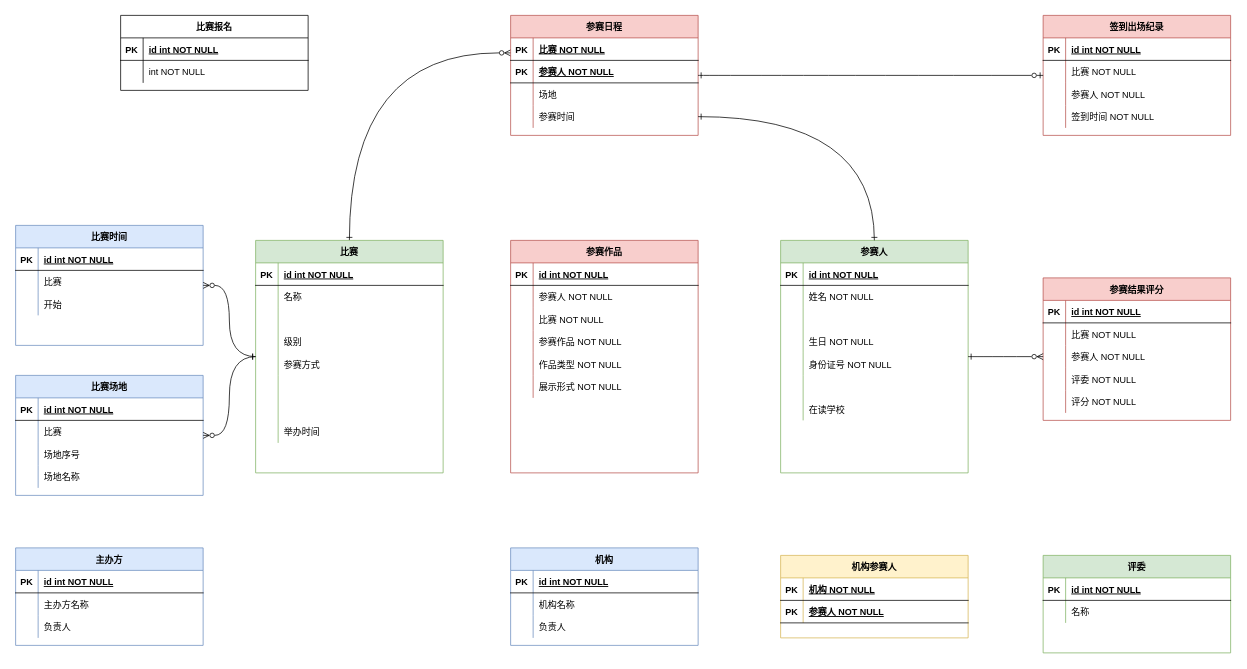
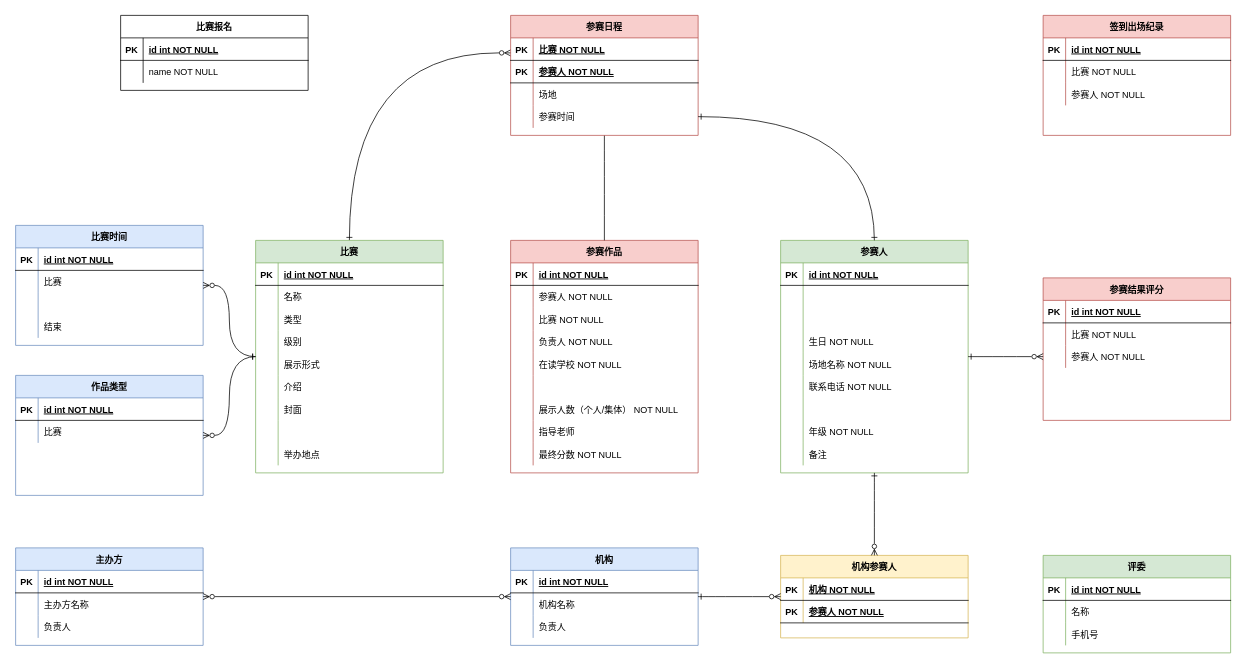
node "int NOT NULL": label "int NOT NULL" -> "name NOT NULL"
edge "参赛日程" -- "签到出场纪录": removed
node "签到时间 NOT NULL": removed
edge "参赛日程" -- "参赛作品": added
node "姓名 NOT NULL": removed
node "开始": removed
node "类型": added
node "结束": added
node "参赛作品 NOT NULL": label "参赛作品 NOT NULL" -> "负责人 NOT NULL"
node "参赛方式": label "参赛方式" -> "展示形式"
node "作品类型 NOT NULL": label "作品类型 NOT NULL" -> "在读学校 NOT NULL"
node "身份证号 NOT NULL": label "身份证号 NOT NULL" -> "场地名称 NOT NULL"
node "评委 NOT NULL": removed
node "比赛场地": label "比赛场地" -> "作品类型"
node "介绍": added
node "展示形式 NOT NULL": removed
node "联系电话 NOT NULL": added
node "评分 NOT NULL": removed
node "封面": added
node "展示人数（个人/集体） NOT NULL": added
node "在读学校": removed
node "举办时间": removed
node "指导老师": added
node "年级 NOT NULL": added
node "场地序号": removed
node "举办地点": added
node "最终分数 NOT NULL": added
node "备注": added
node "场地名称": removed
edge "参赛人" -- "机构参赛人": added
edge "主办方" -- "机构": added
edge "机构" -- "机构参赛人": added
node "手机号": added
